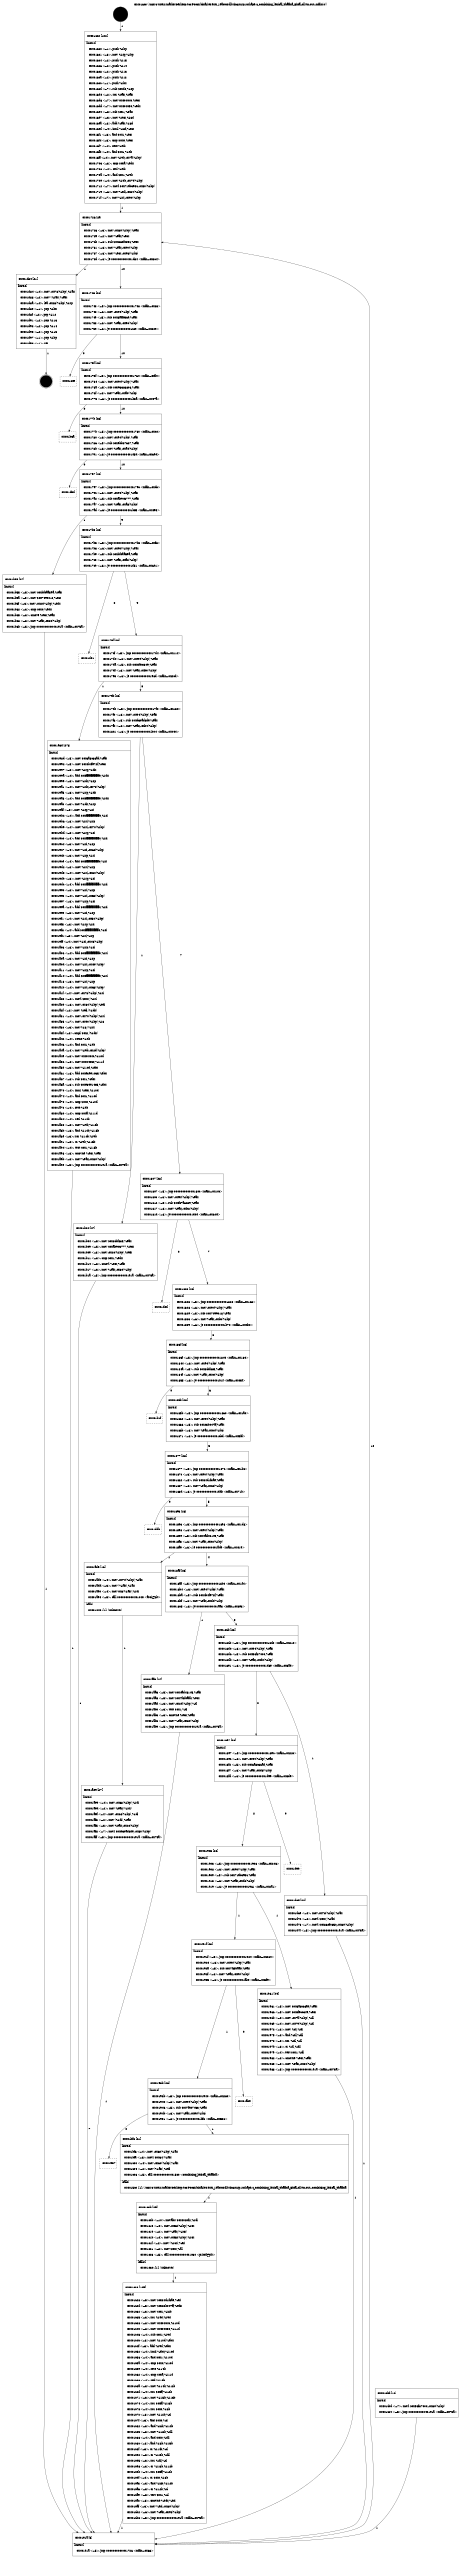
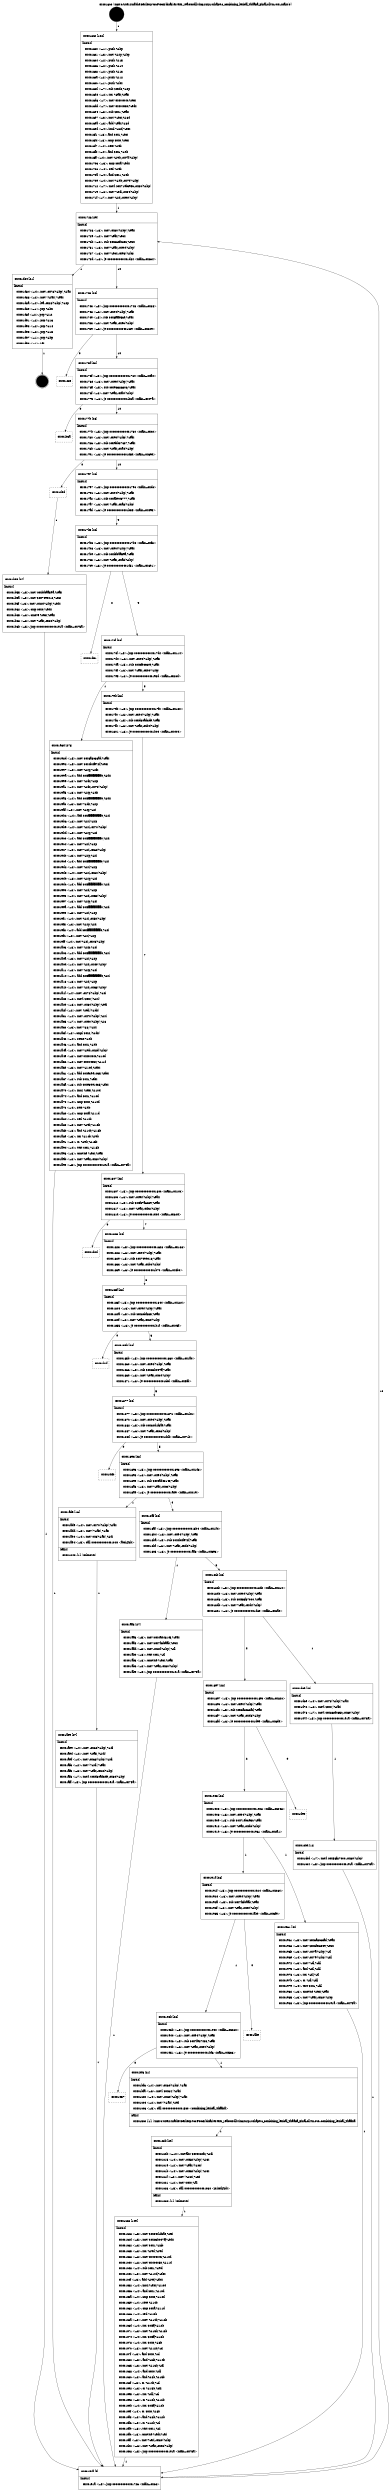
edge "0x401797 [28]" -> "0x401b55 [27]": now "0x401d5d" -> "0x401b55 [27]"
node "0x401b04 [27]": removed
edge "0x401d6e [22]" -> "0x401e1a [5]": now "0x401d6e [22]" -> "0x401cbd [12]"
